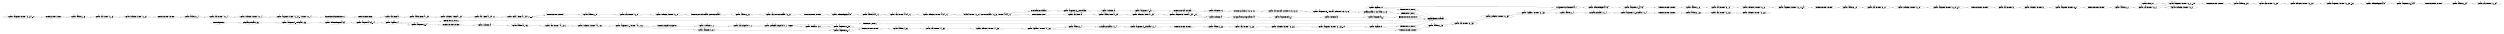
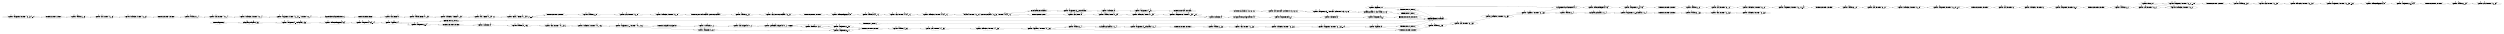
node "(<operator>.indirection,*v13)": removed
